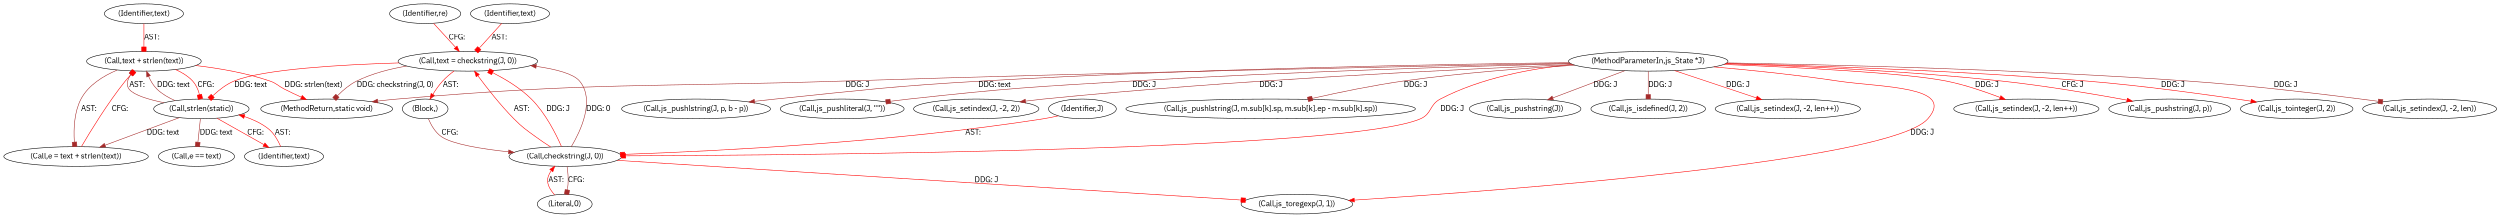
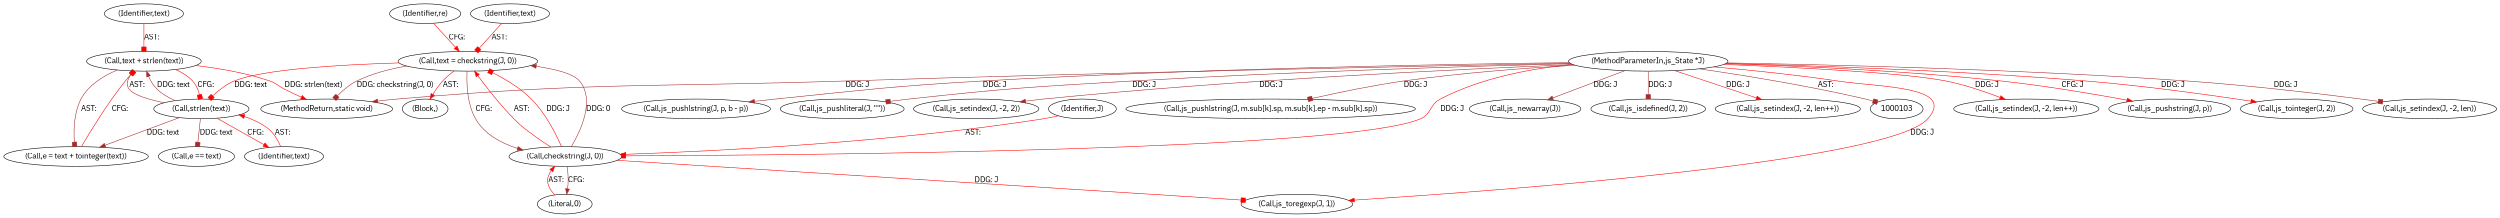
edge "(MethodParameterIn,js_State *J)" -> "(Call,js_pushlstring(J, p, b - p))": label "DDG: text" -> "DDG: J"
node "(Call,strlen(static))": label "(Call,strlen(static))" -> "(Call,strlen(text))"
node "(Call,js_pushstring(J))": label "(Call,js_pushstring(J))" -> "(Call,js_newarray(J))"
node "1000103": added
edge "(Identifier,J)" -> "(Call,checkstring(J, 0))": arrowhead box -> normal
edge "(Block,)" -> "(Call,checkstring(J, 0))": now "(Call,text = checkstring(J, 0))" -> "(Call,checkstring(J, 0))"
node "(Call,e = text + strlen(text))": label "(Call,e = text + strlen(text))" -> "(Call,e = text + tointeger(text))"
edge "(Call,checkstring(J, 0))" -> "(Literal,0)": arrowhead box -> normal
